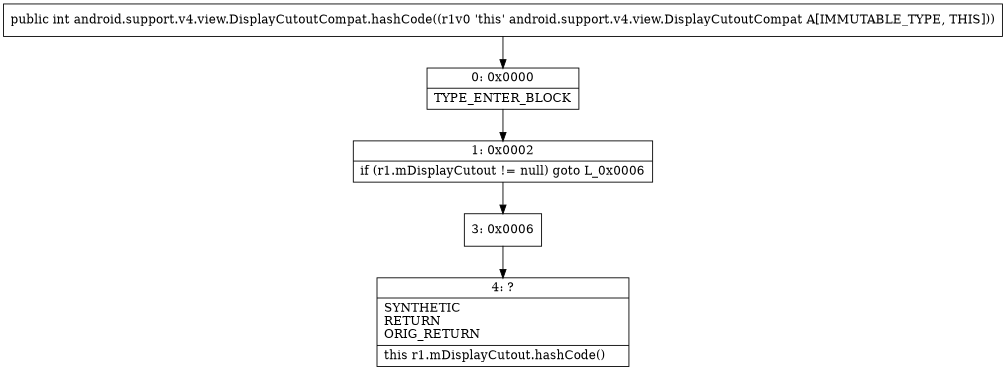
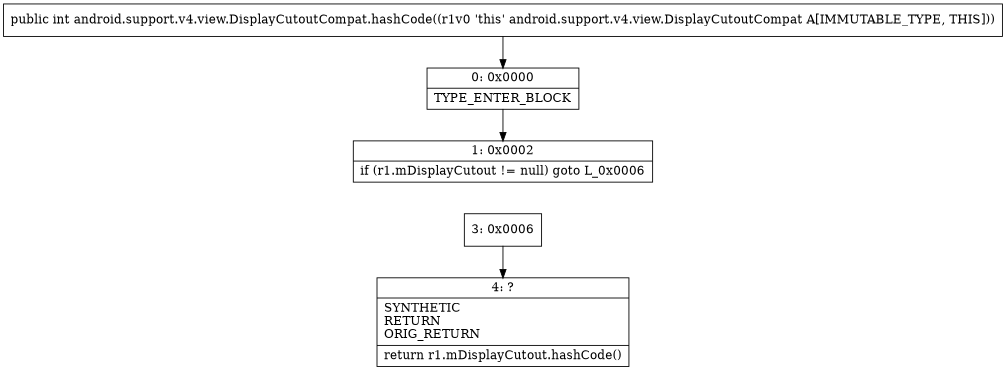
edge "1: 0x0002" -> "3: 0x0006": removed
node "4: ?": text "this r1.mDisplayCutout.hashCode()" -> "return r1.mDisplayCutout.hashCode()"
